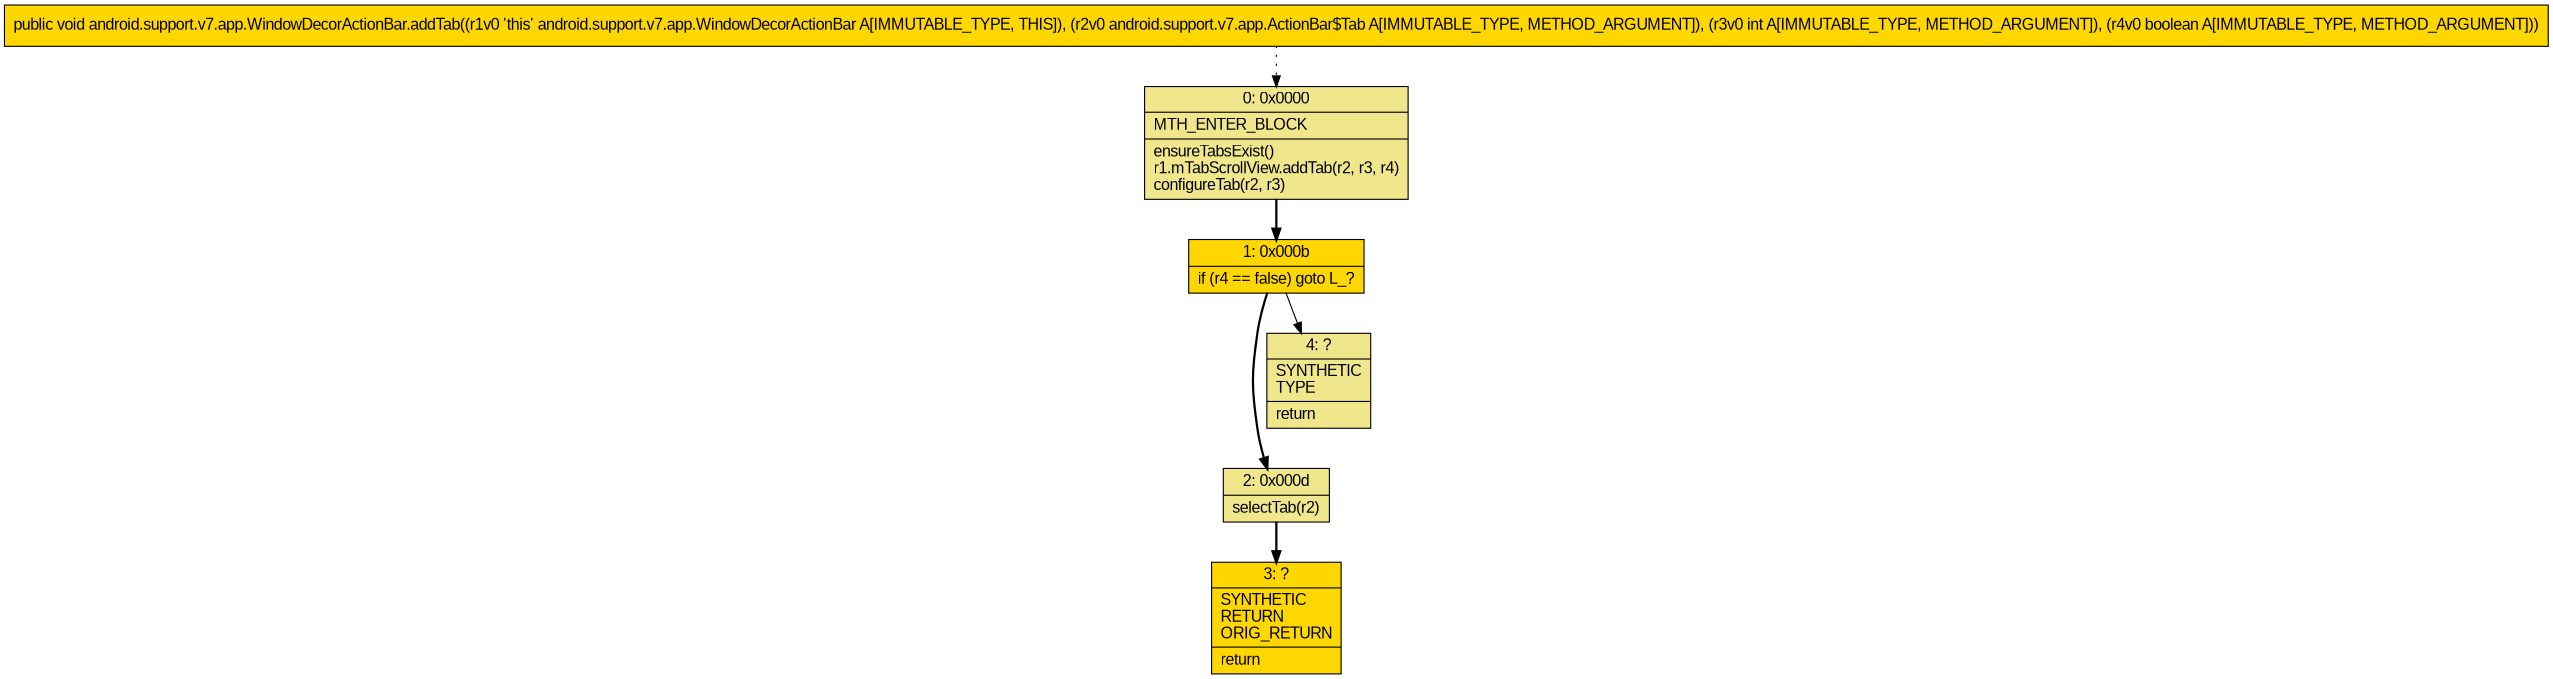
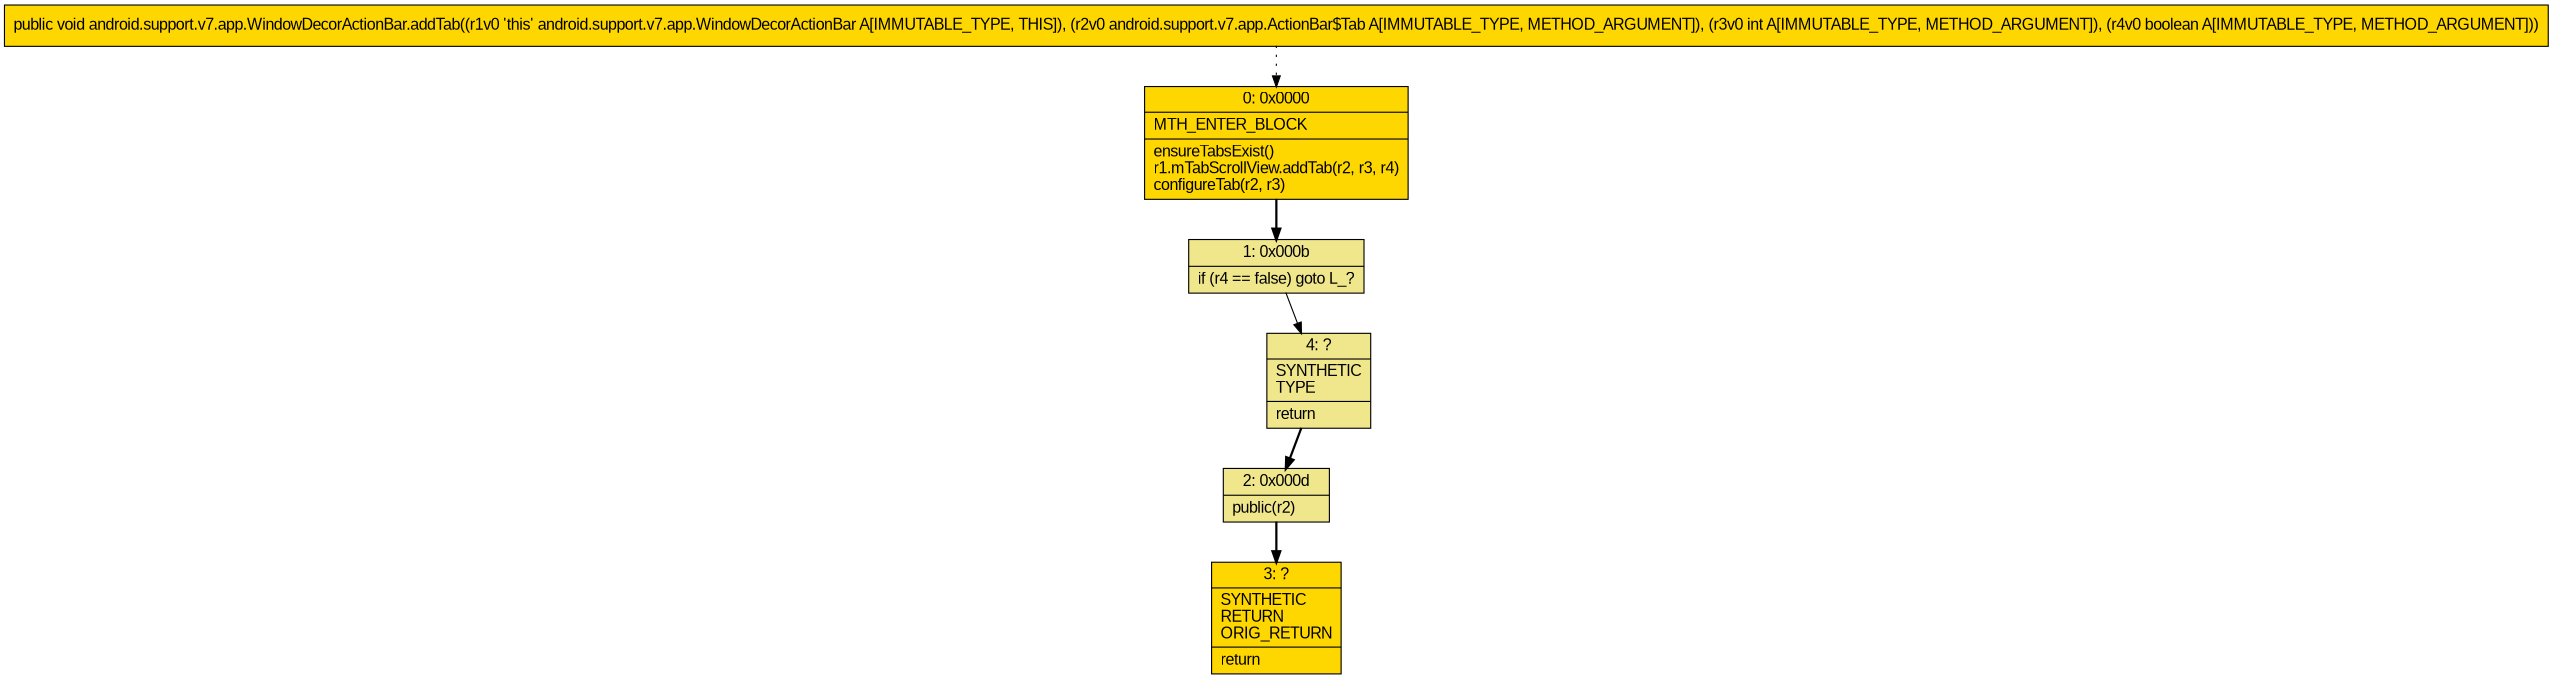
node "0: 0x0000": fillcolor khaki -> gold
node "1: 0x000b": fillcolor gold -> khaki
edge "1: 0x000b" -> "2: 0x000d": now "4: ?" -> "2: 0x000d"
node "2: 0x000d": text "selectTab(r2)" -> "public(r2)"
